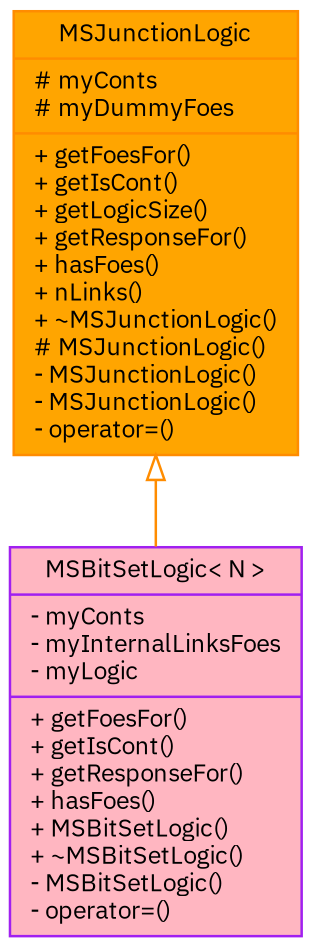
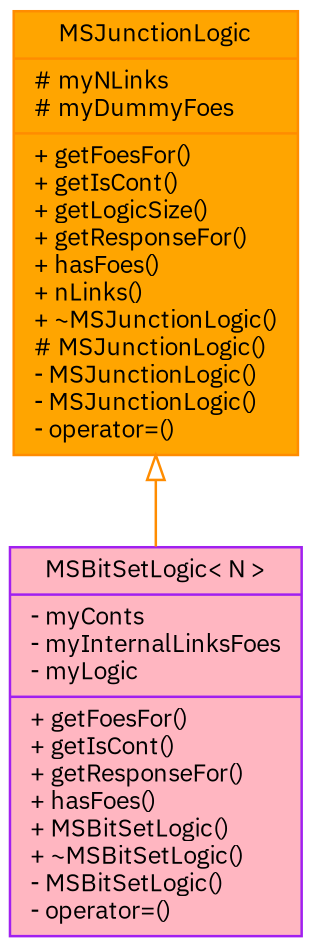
node "MSJunctionLogic": text "# myConts" -> "# myNLinks"
